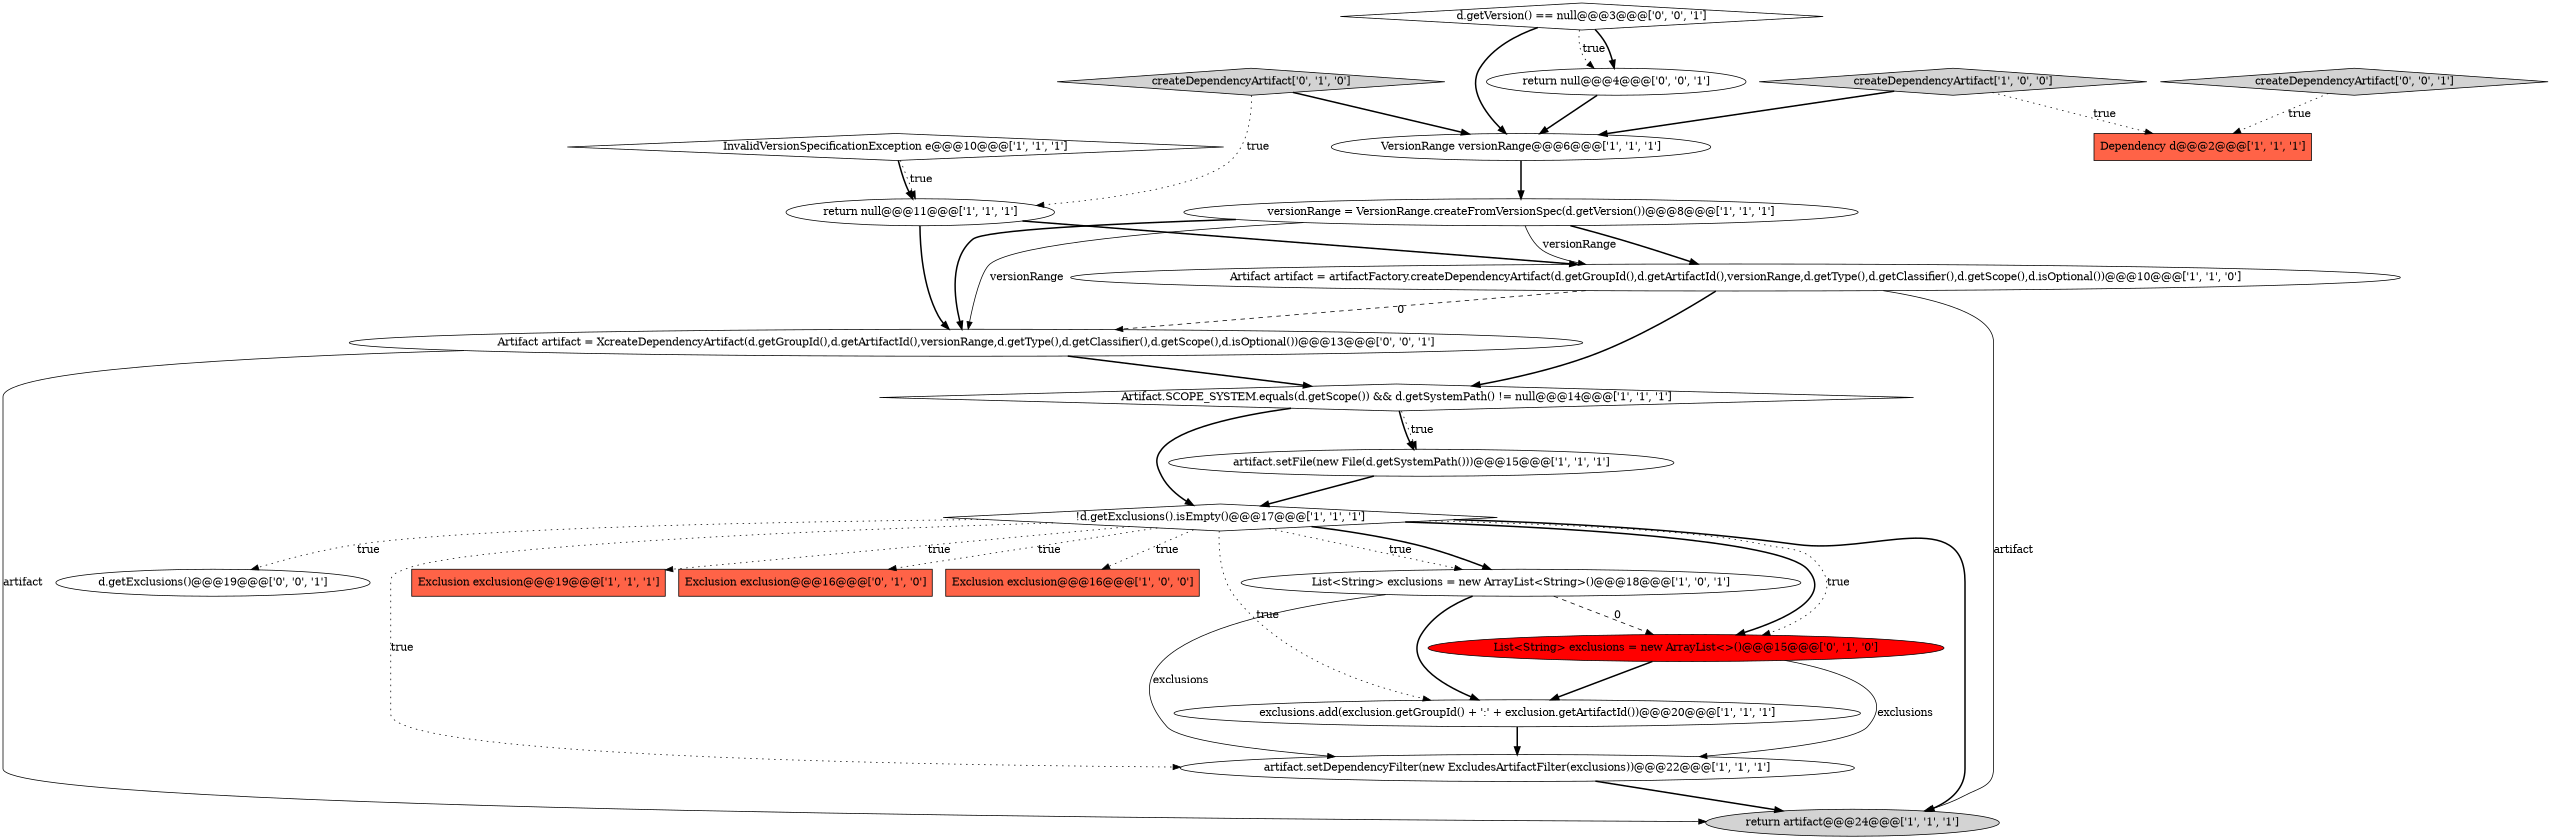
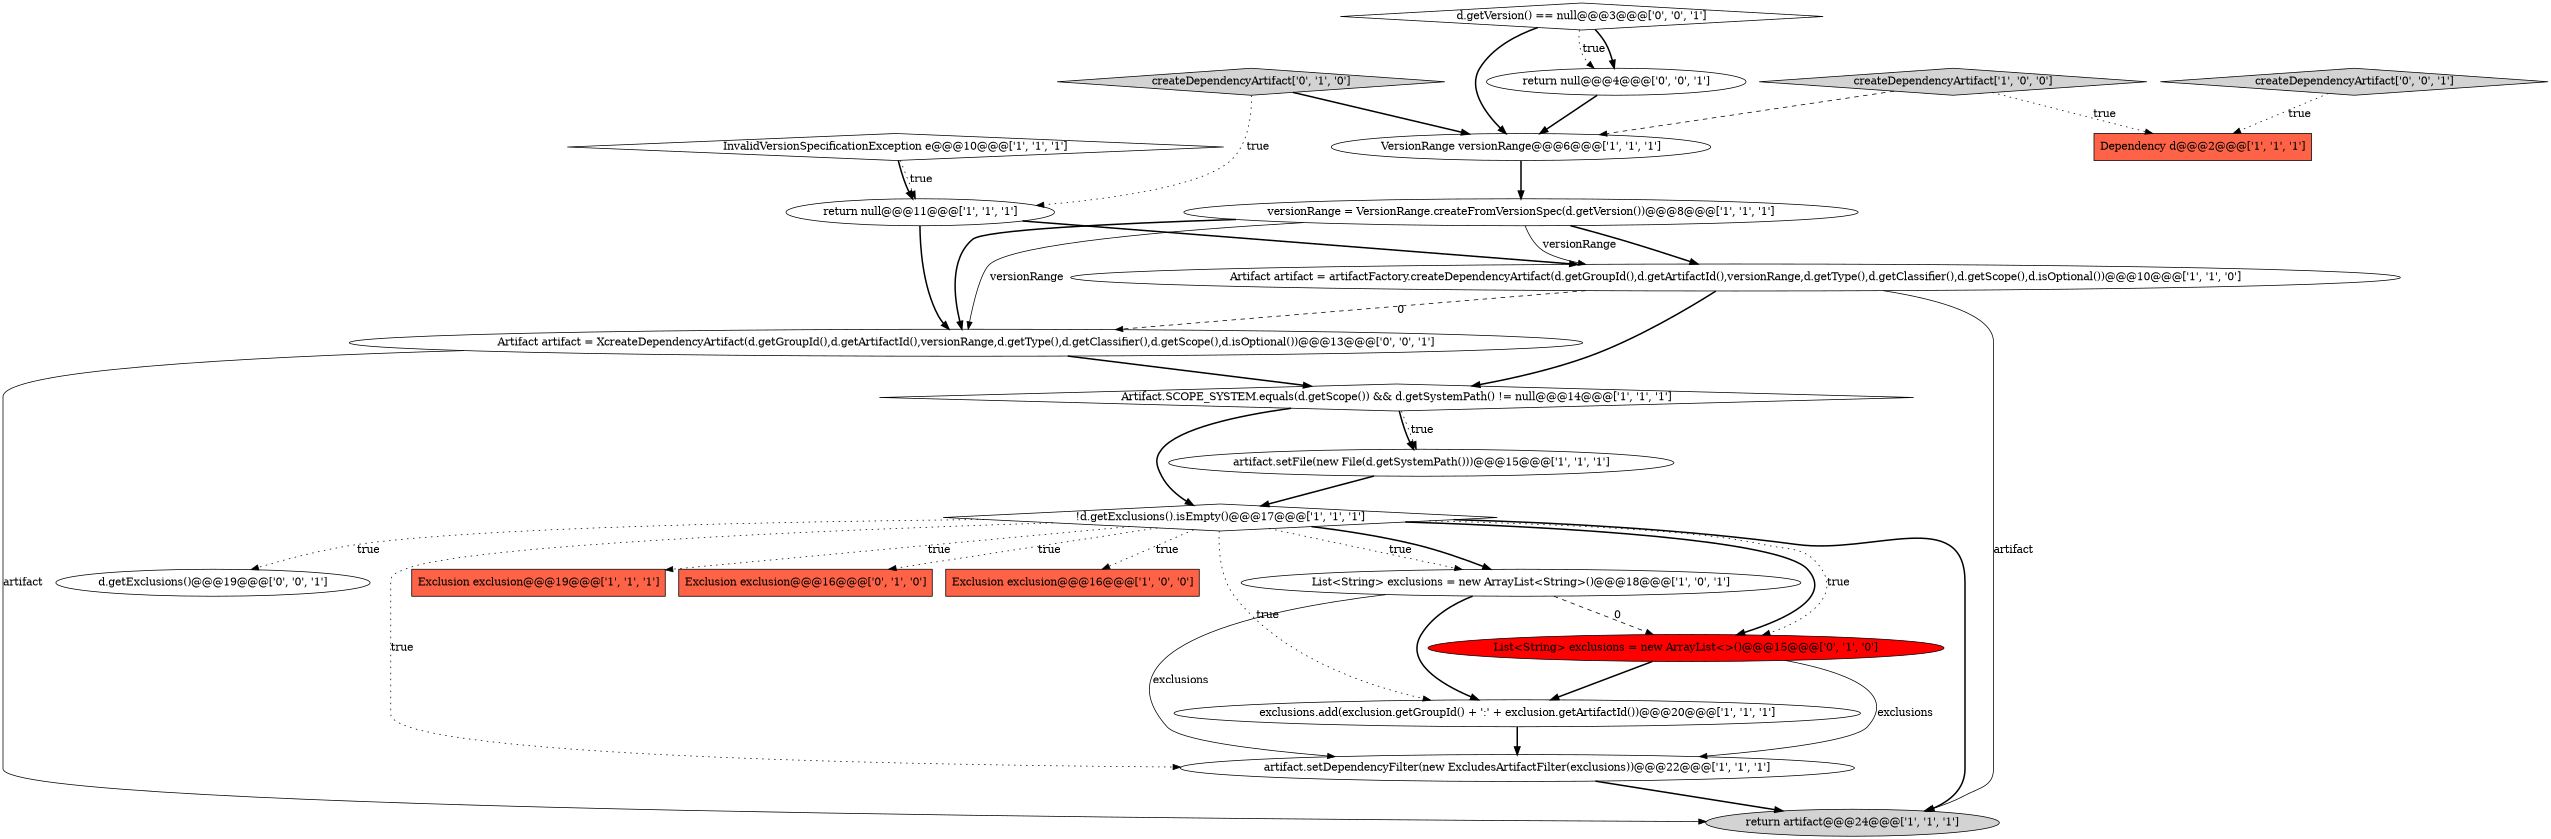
edge "createDependencyArtifact['1', '0', '0']" -> "VersionRange versionRange@@@6@@@['1', '1', '1']": style bold -> dashed
